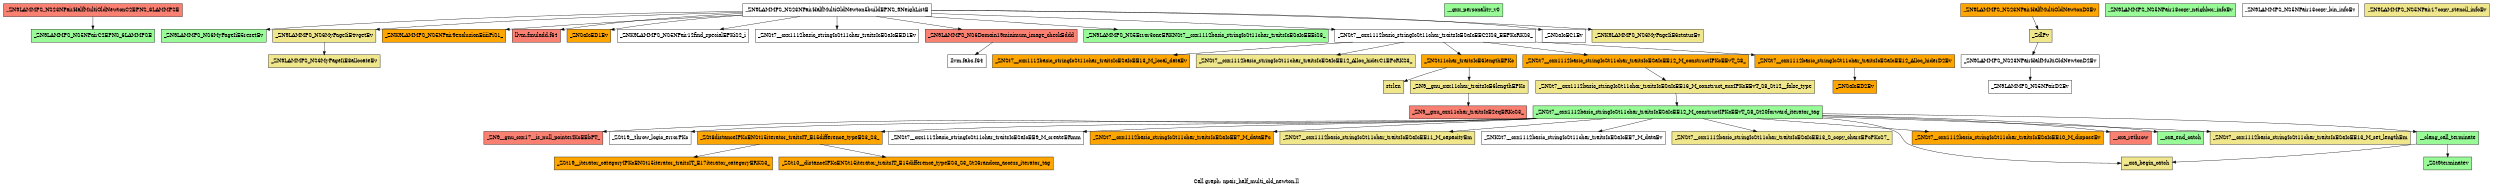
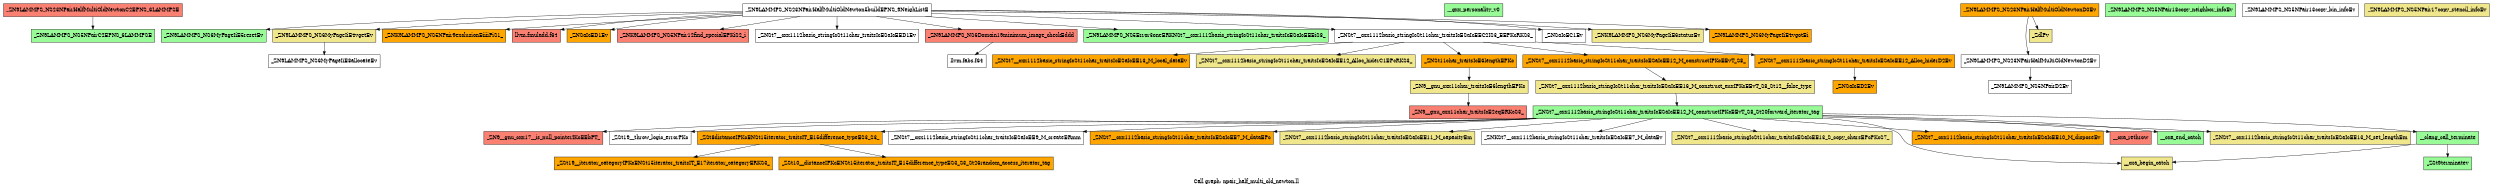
node "_ZNK9LAMMPS_NS5NPair12find_specialEPKiS2_i": fillcolor white -> salmon
node "_ZN9LAMMPS_NS6MyPageIiE4vgotEi": added
edge "_ZdlPv" -> "_ZN9LAMMPS_NS23NPairHalfMultiOldNewtonD2Ev": now "_ZN9LAMMPS_NS23NPairHalfMultiOldNewtonD0Ev" -> "_ZN9LAMMPS_NS23NPairHalfMultiOldNewtonD2Ev"
node "_ZN9LAMMPS_NS6MyPageIiE8allocateEv": fillcolor khaki -> white
node "strlen": removed
